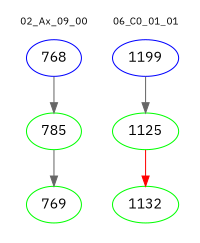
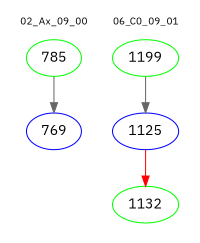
cluster "06_C0_01_01": label "06_C0_01_01" -> "06_C0_09_01"
node "768": removed
node "1199": color blue -> green
node "1125": color green -> blue
node "769": color green -> blue
